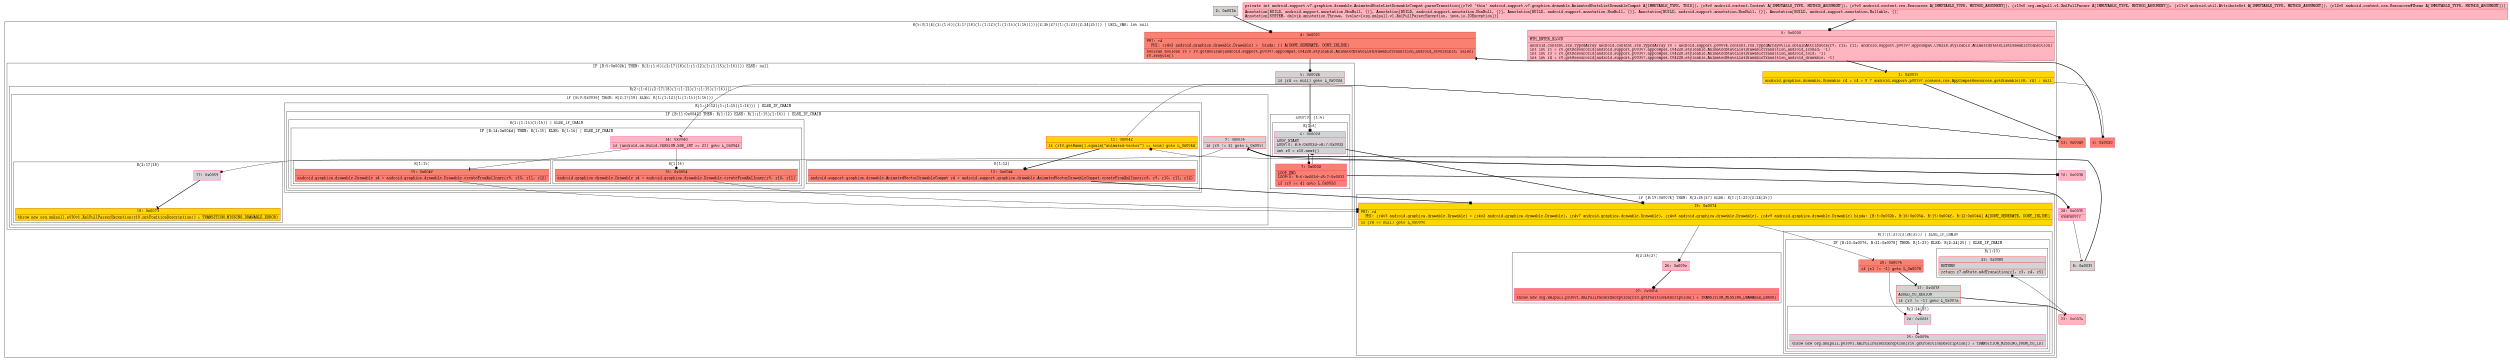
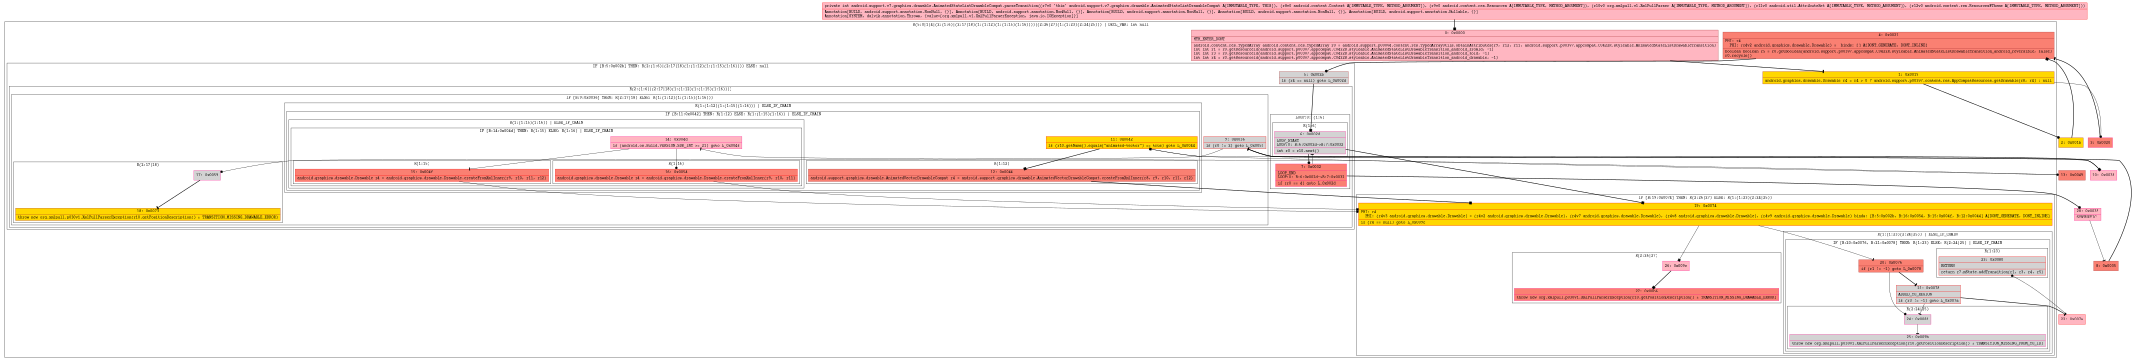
node "2: 0x001b": fillcolor lightgrey -> gold
node "0: 0x0000": text "MTH_ENTER_BLOCK" -> "MTH_ENTER_DONT"
edge "1: 0x0019" -> "13: 0x0049": now "1: 0x0019" -> "2: 0x001b"
node "8: 0x0035": fillcolor lightgrey -> salmon
